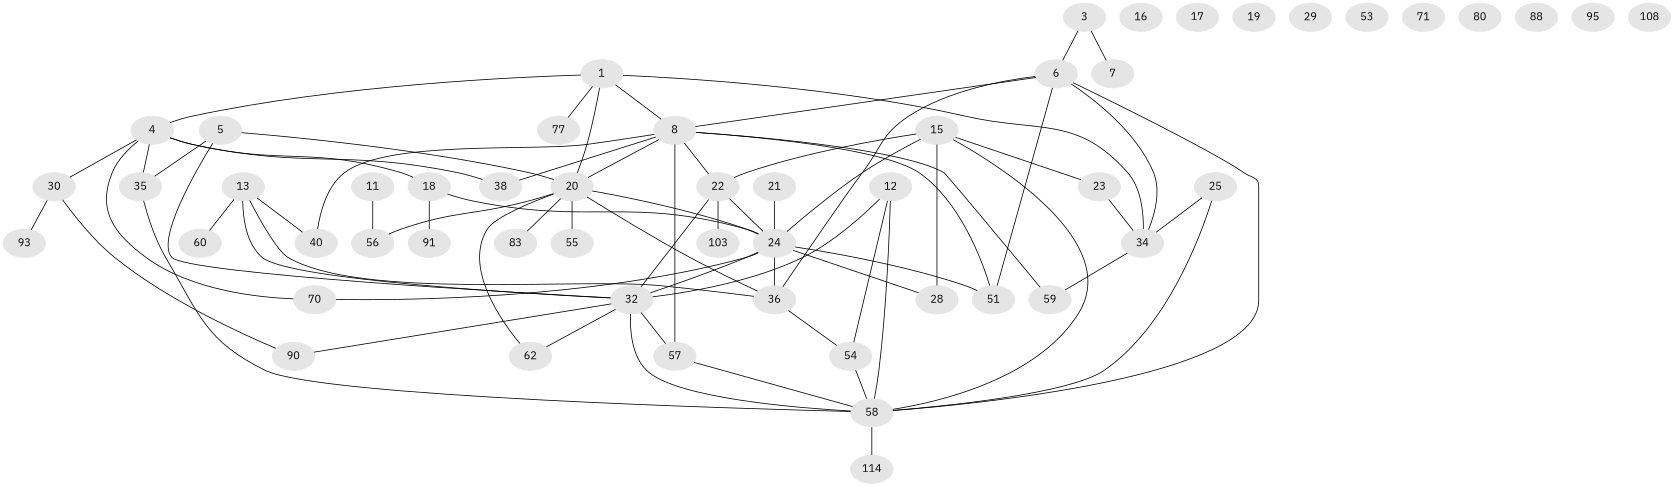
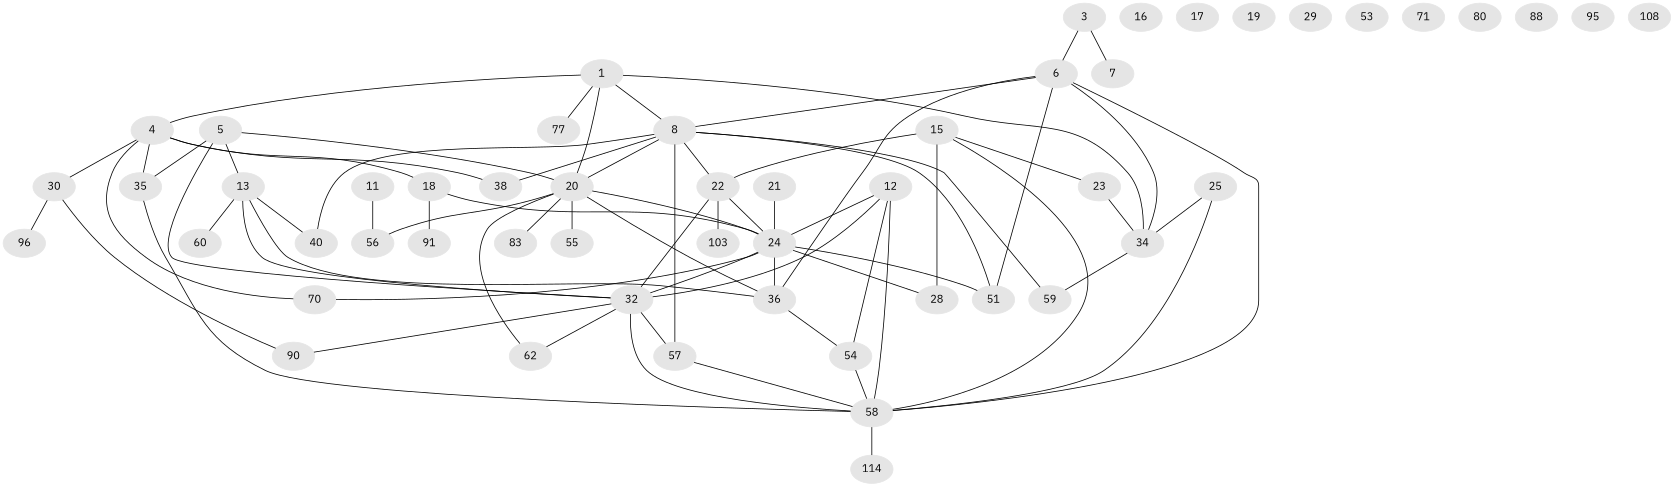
edge "5" -- "13": added
edge "15" -- "24": now "12" -- "24"
node "93": label "93" -> "96"
